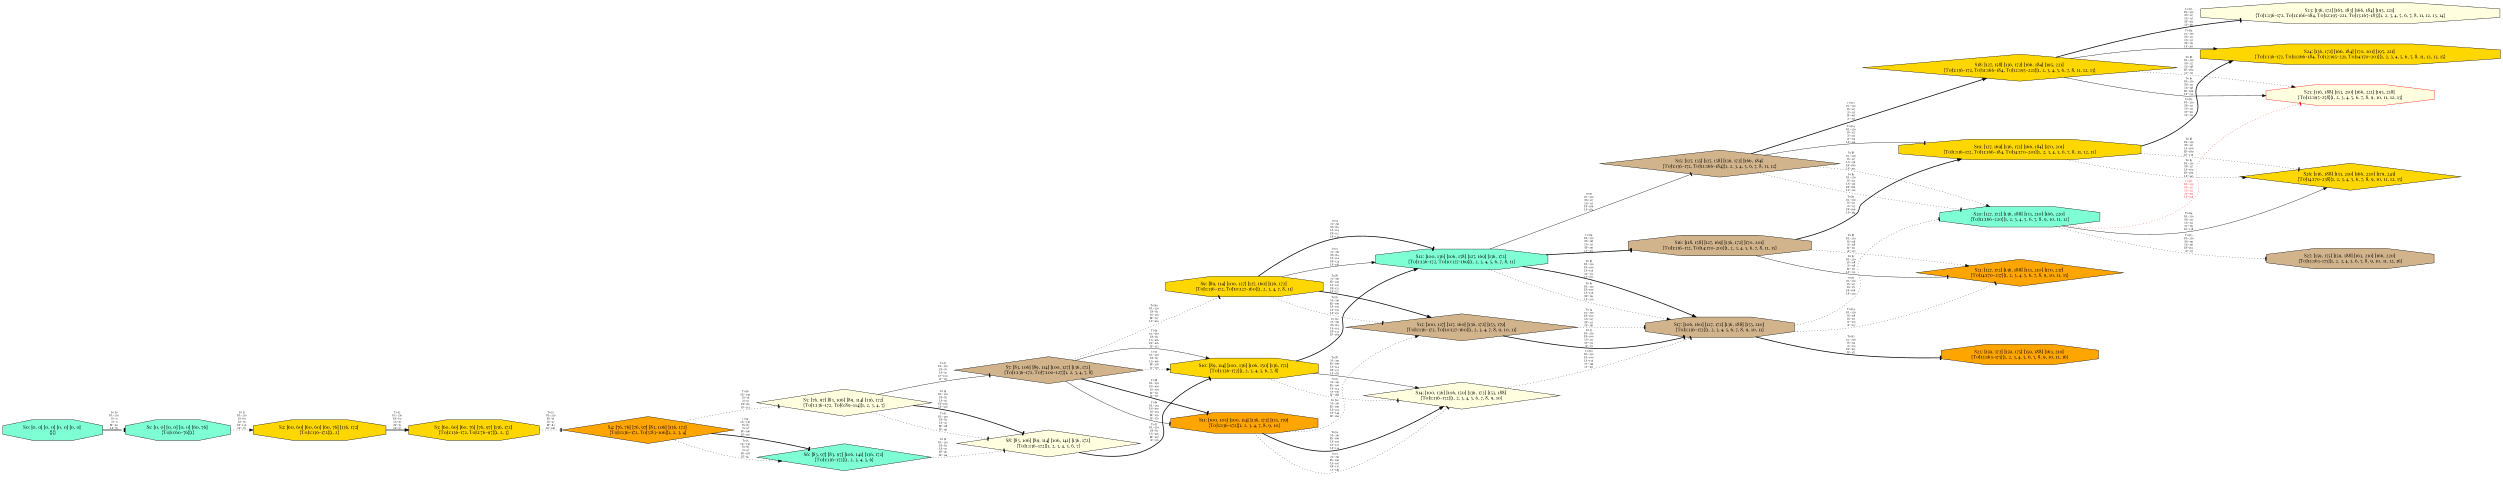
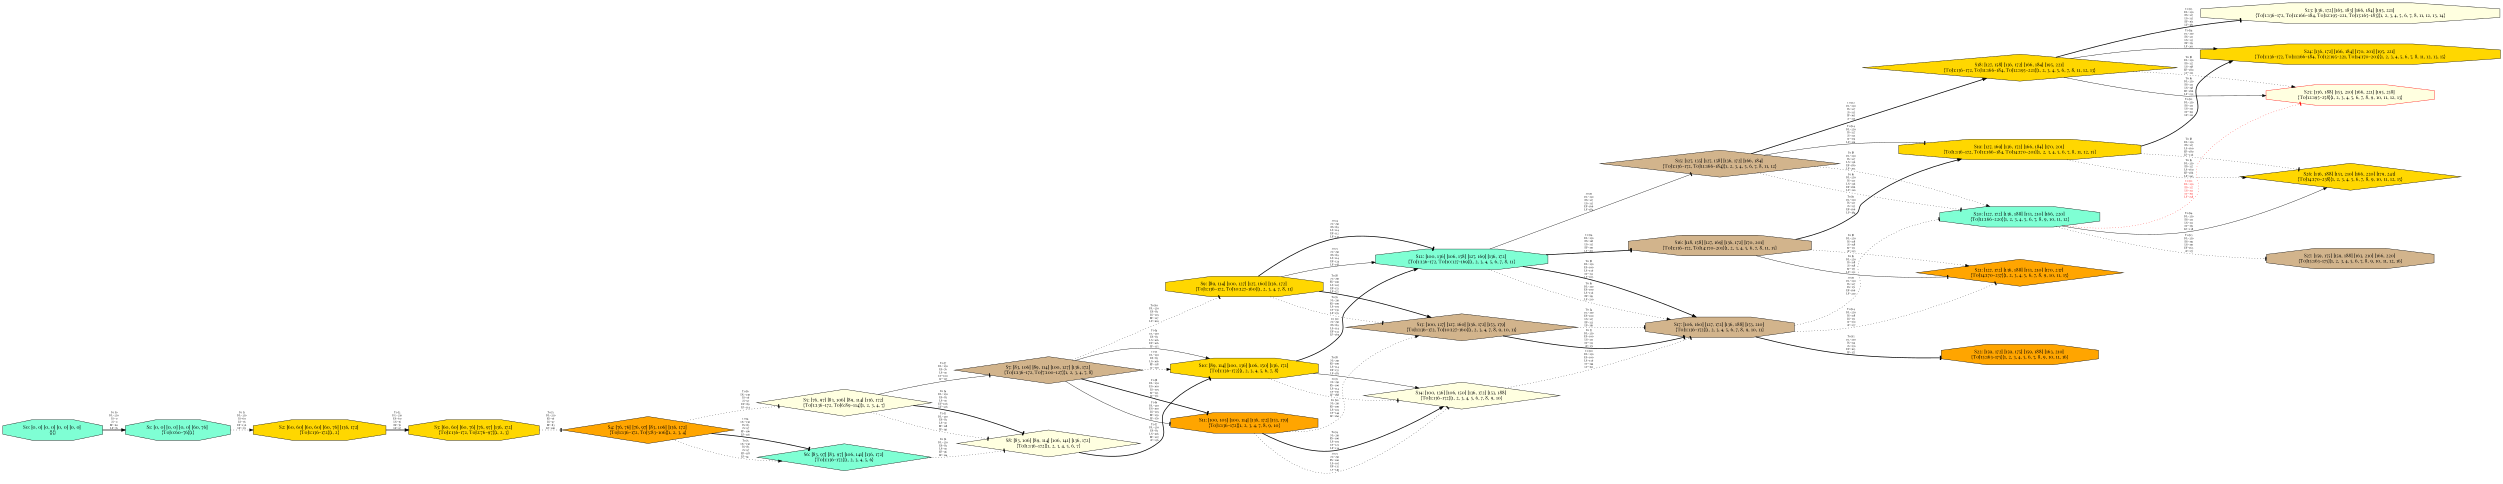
edge "S0: [0, 0] [0, 0] [0, 0] [0, 0] {}{}" -> "S1: [0, 0] [0, 0] [0, 0] [60, 76] {T0J0:60-76}{1}": arrowhead tee -> normal
